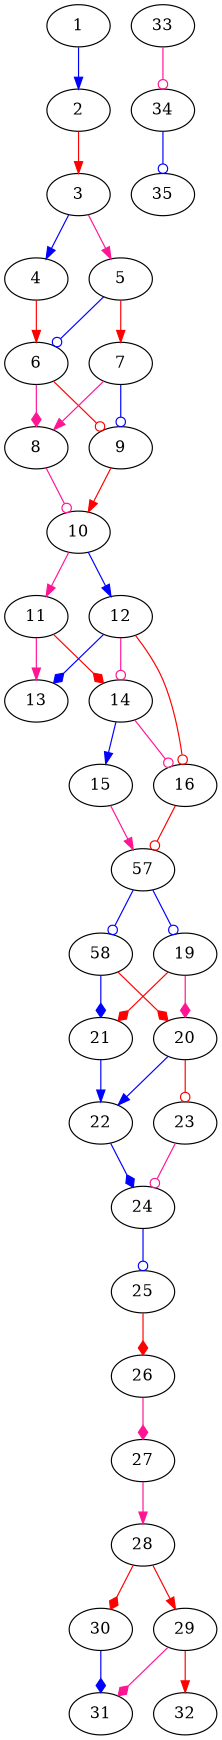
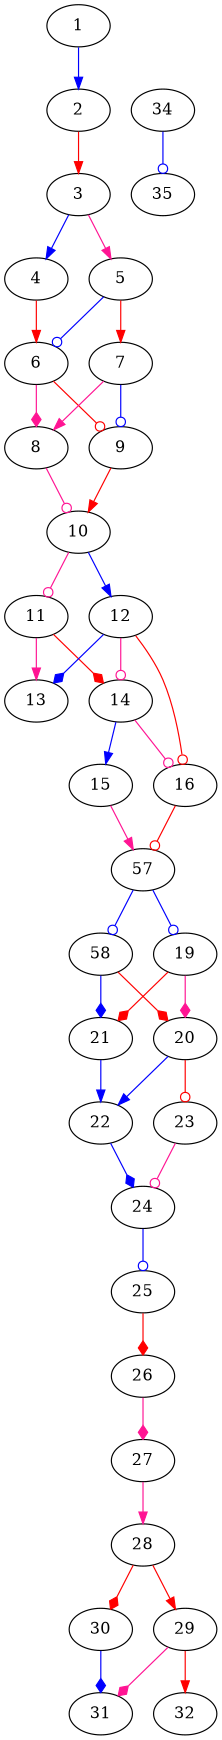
node "33": removed
edge "10" -> "11": arrowhead normal -> odot
